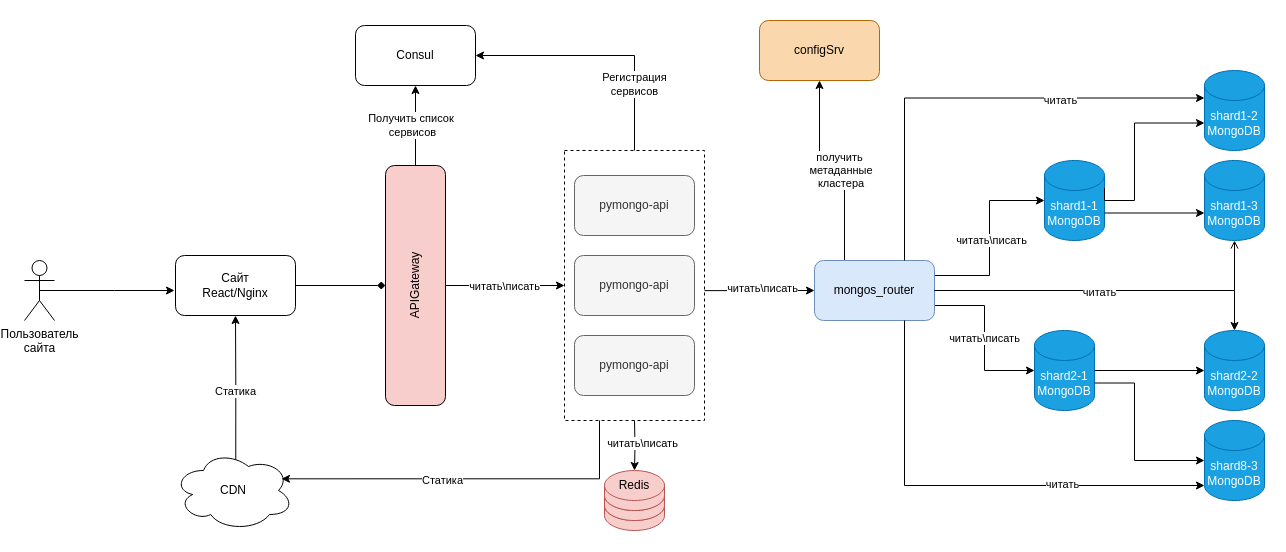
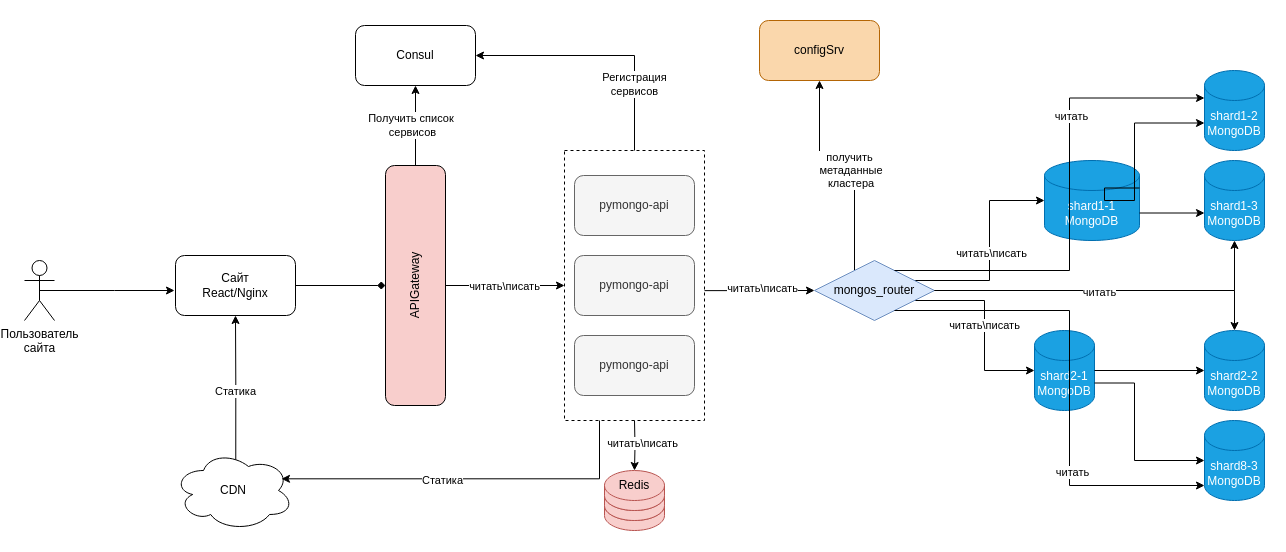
node "shard1-1 MongoDB": size 60x80 -> 95x80
edge "mongos_router" -> "shard1-3 MongoDB": arrowhead open -> classic
node "mongos_router": shape rounded rectangle -> diamond
